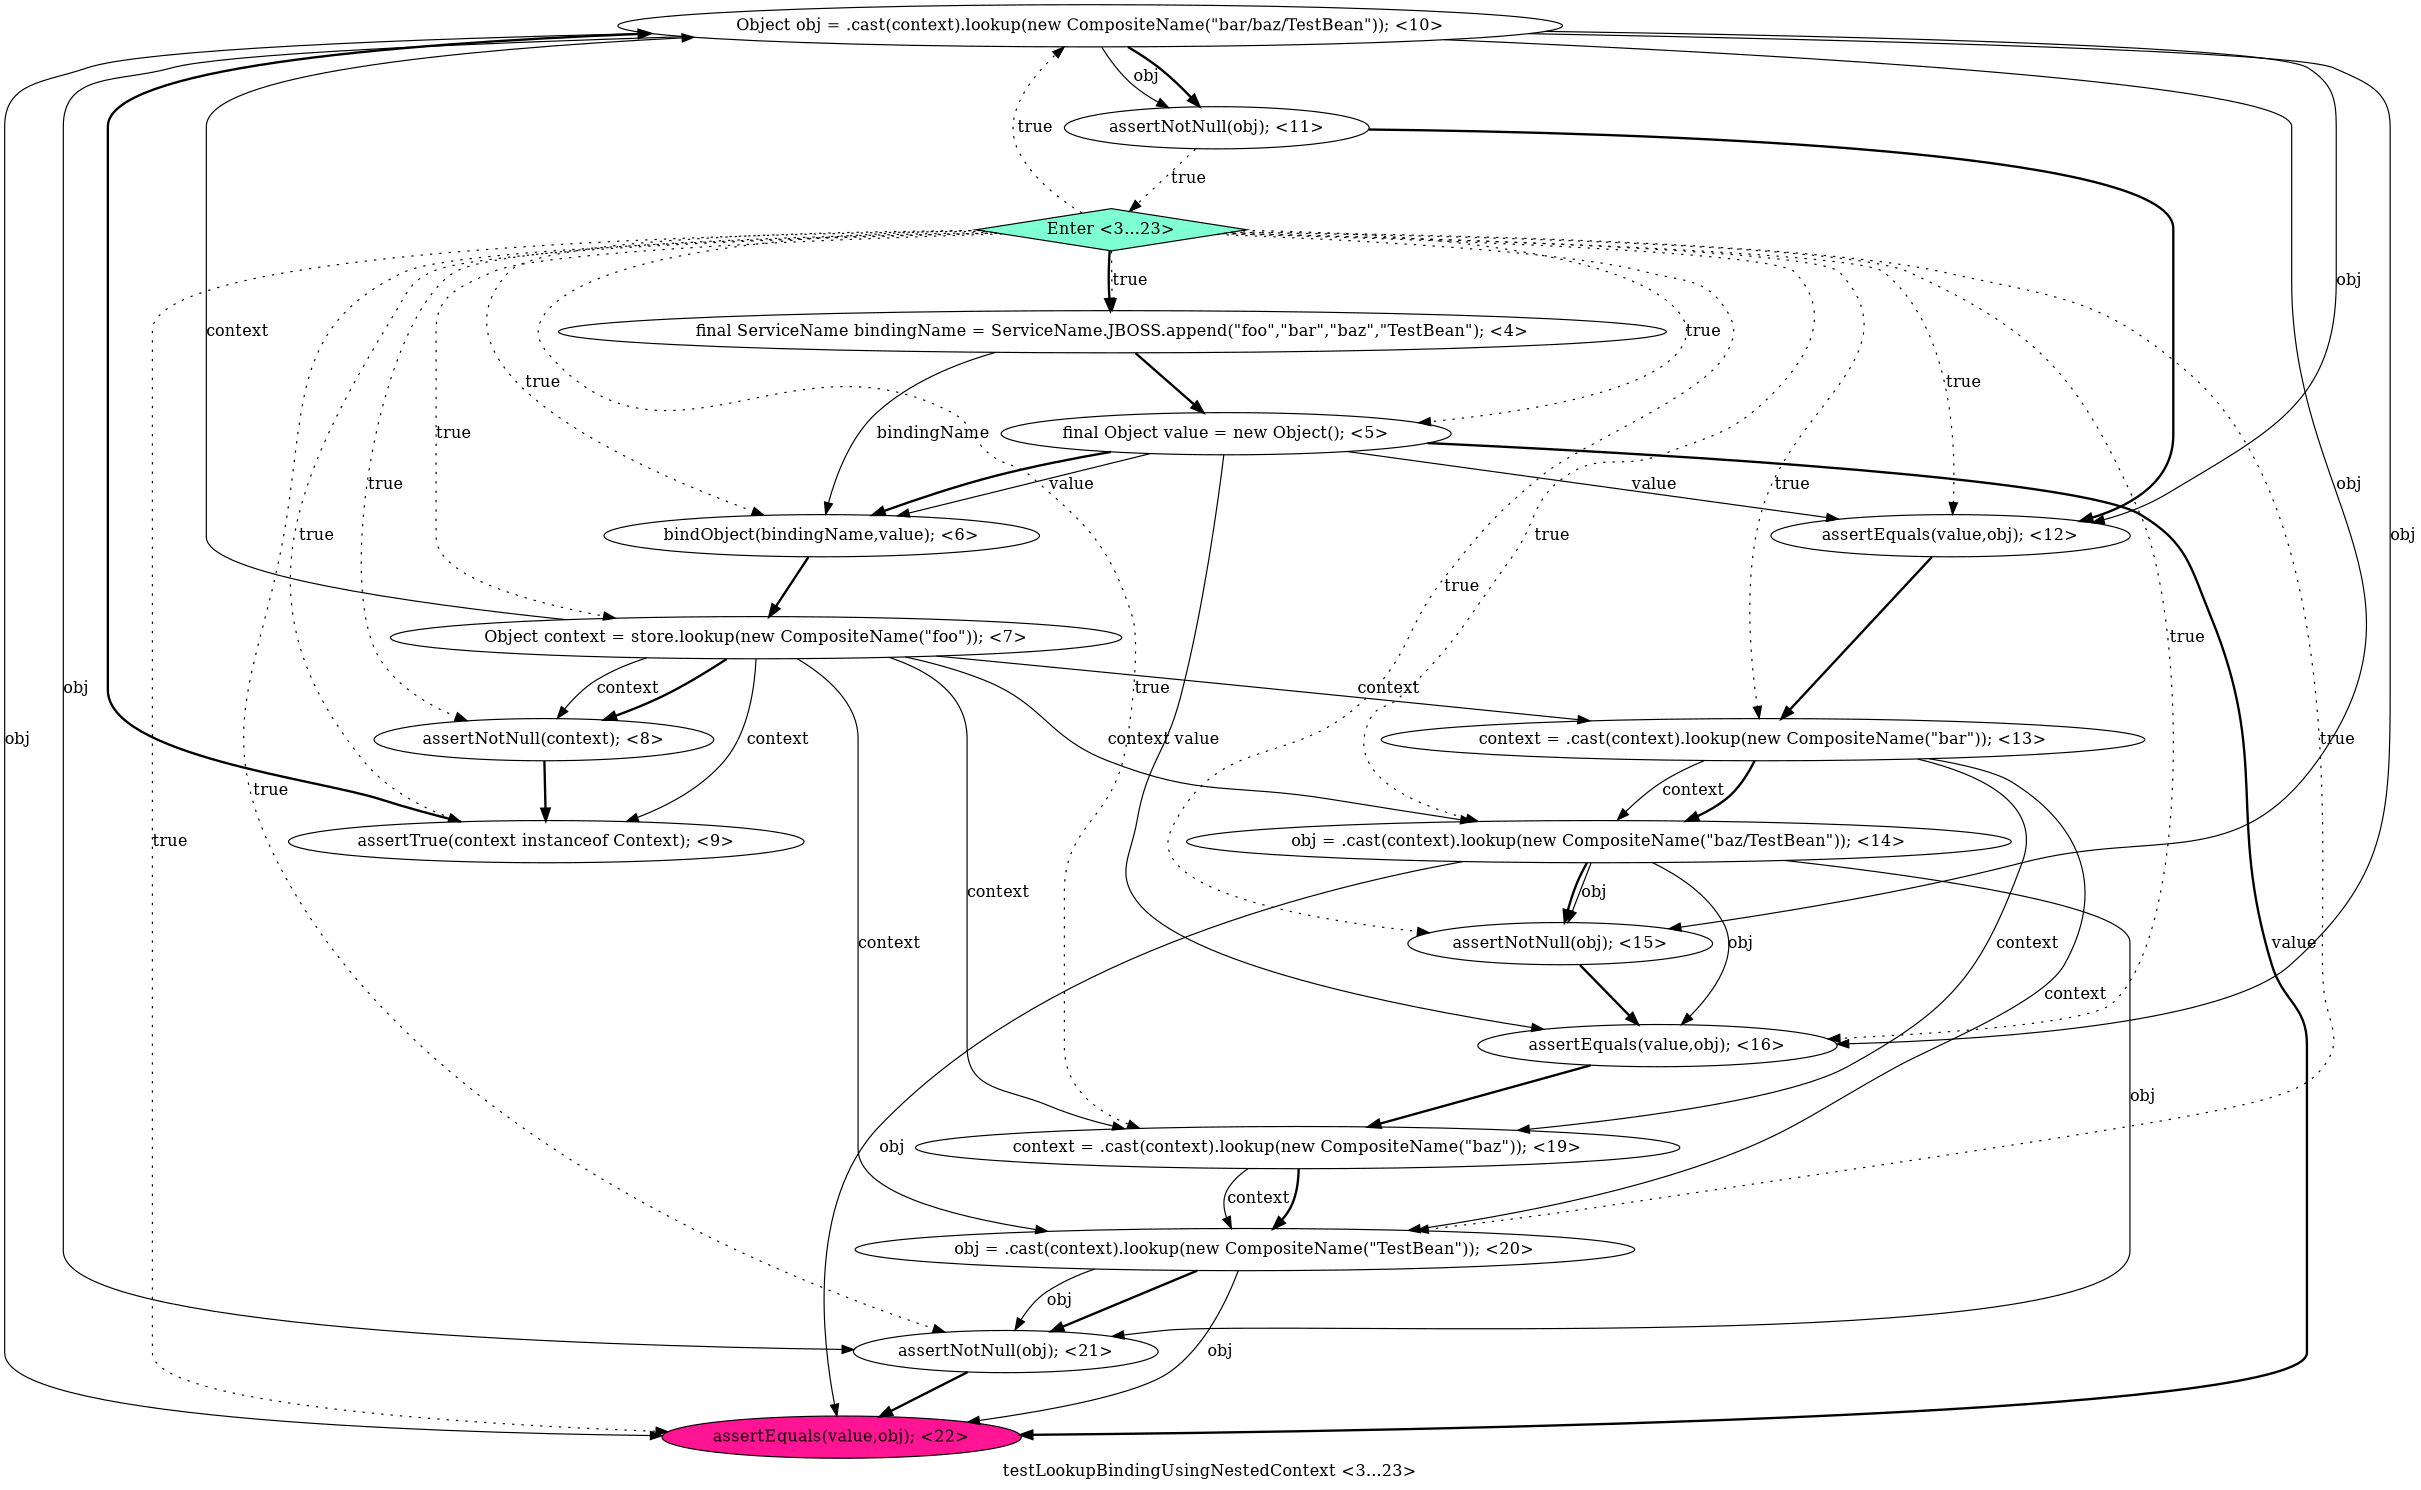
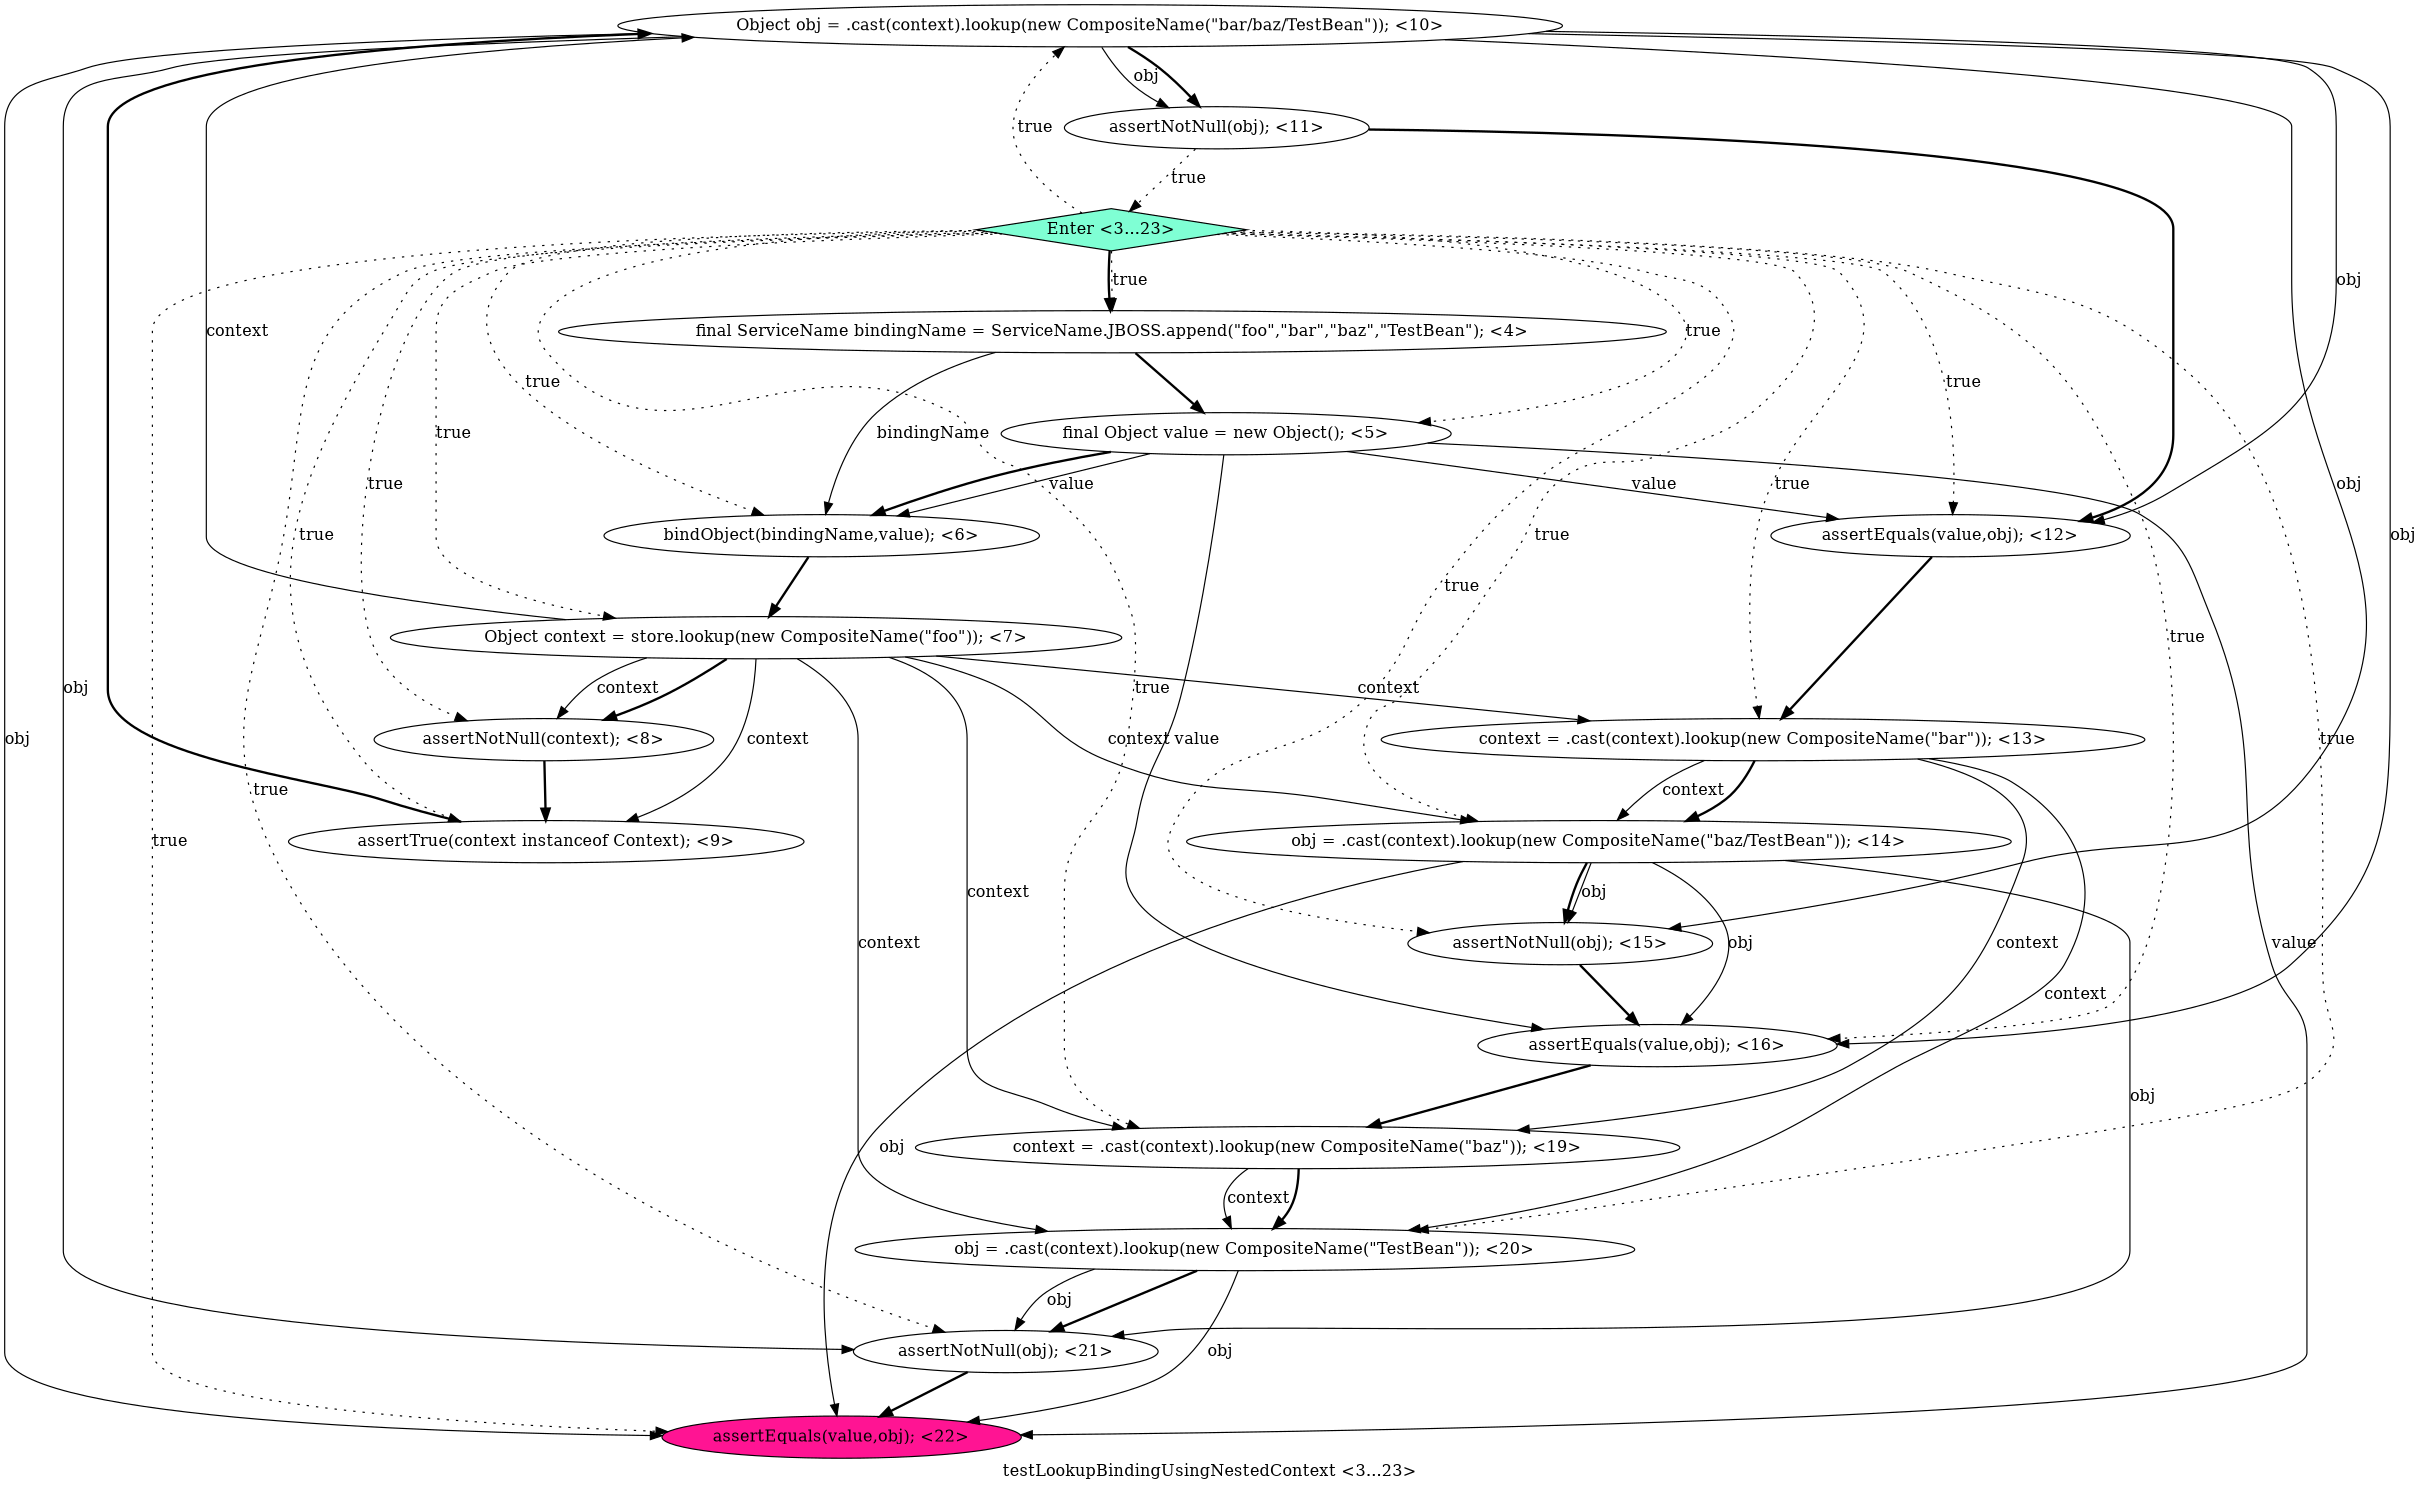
edge "final Object value = new Object(); <5>" -> "assertEquals(value,obj); <22>": style bold -> solid
